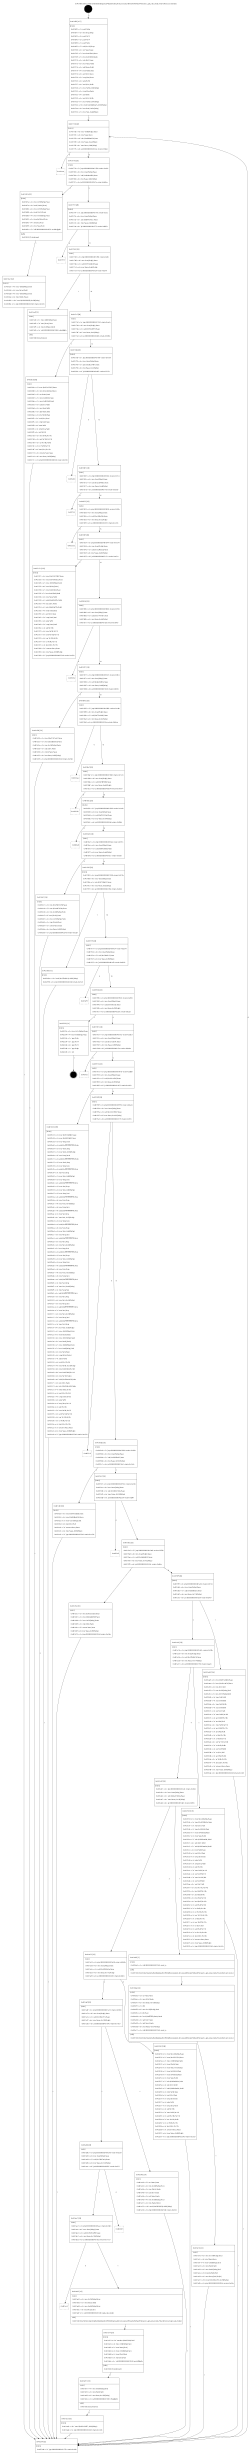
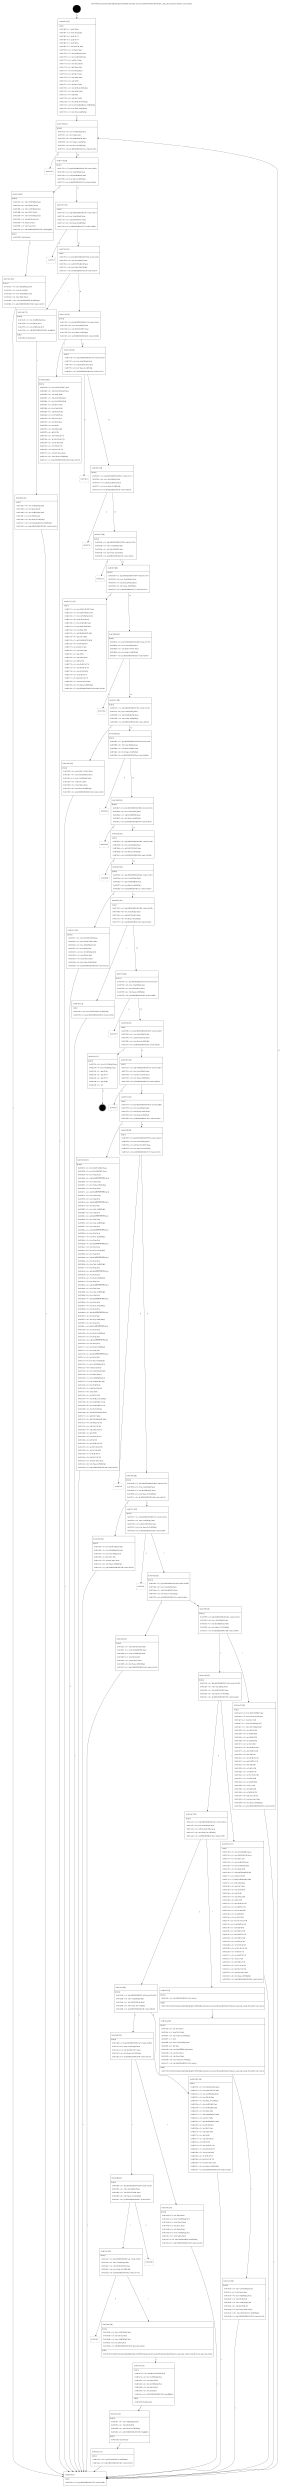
node "0x401d02 [30]": added
